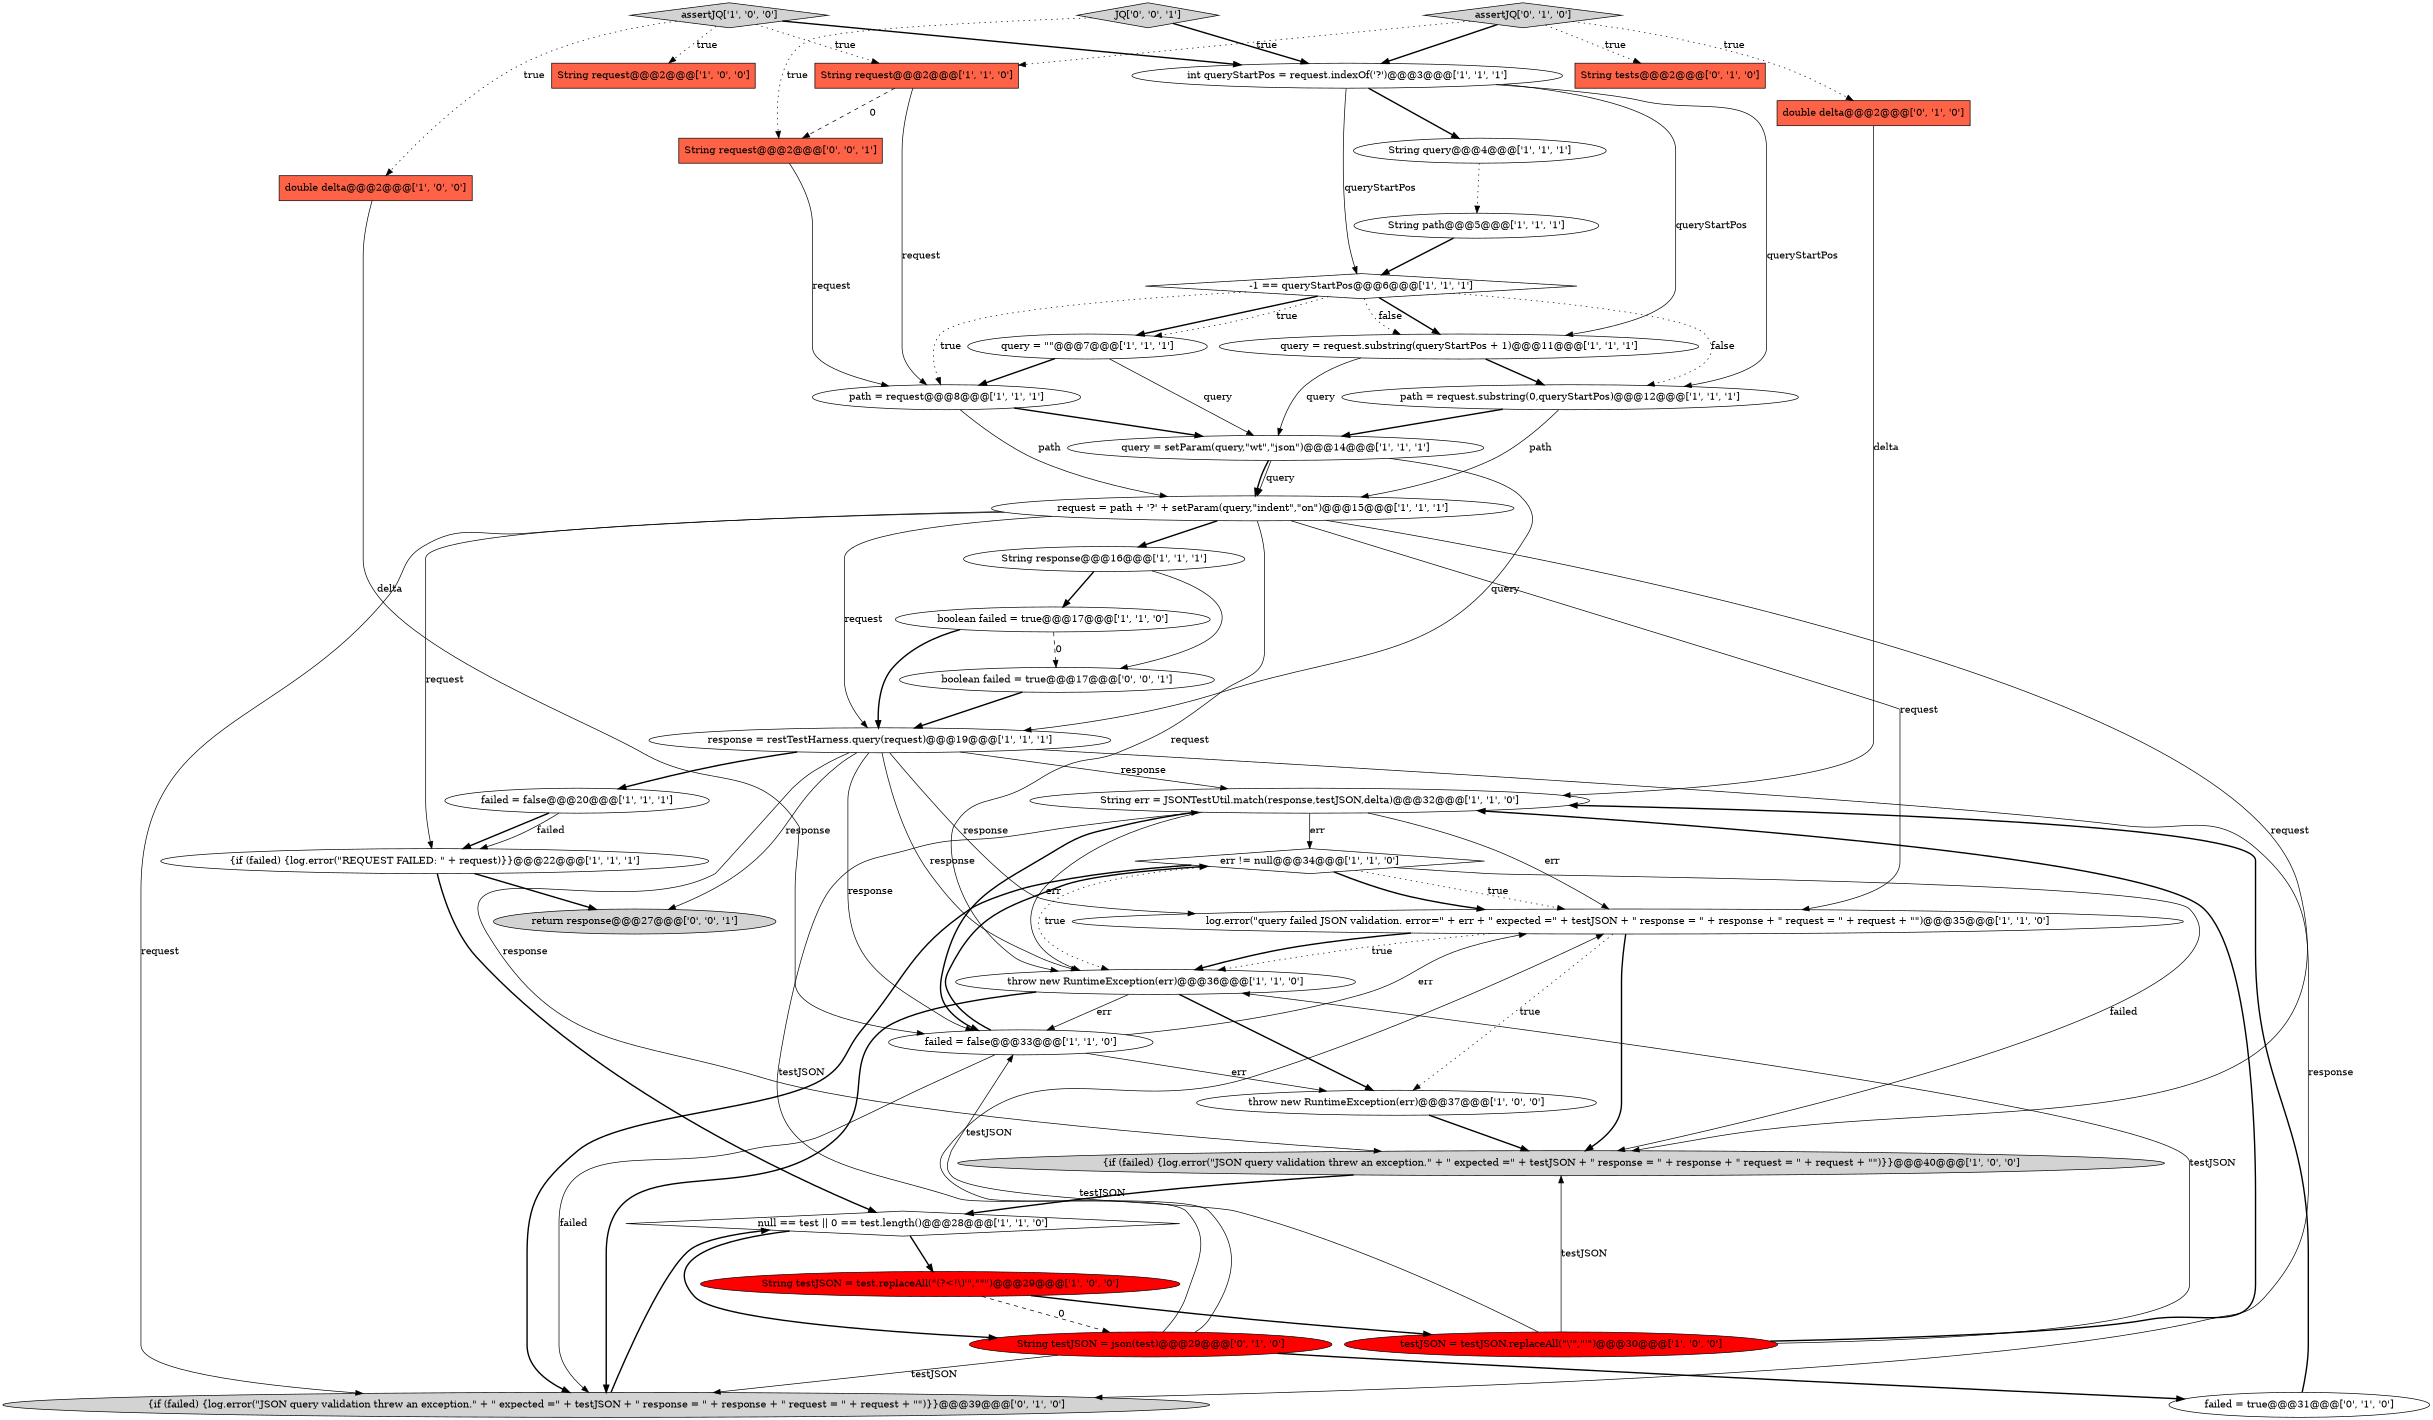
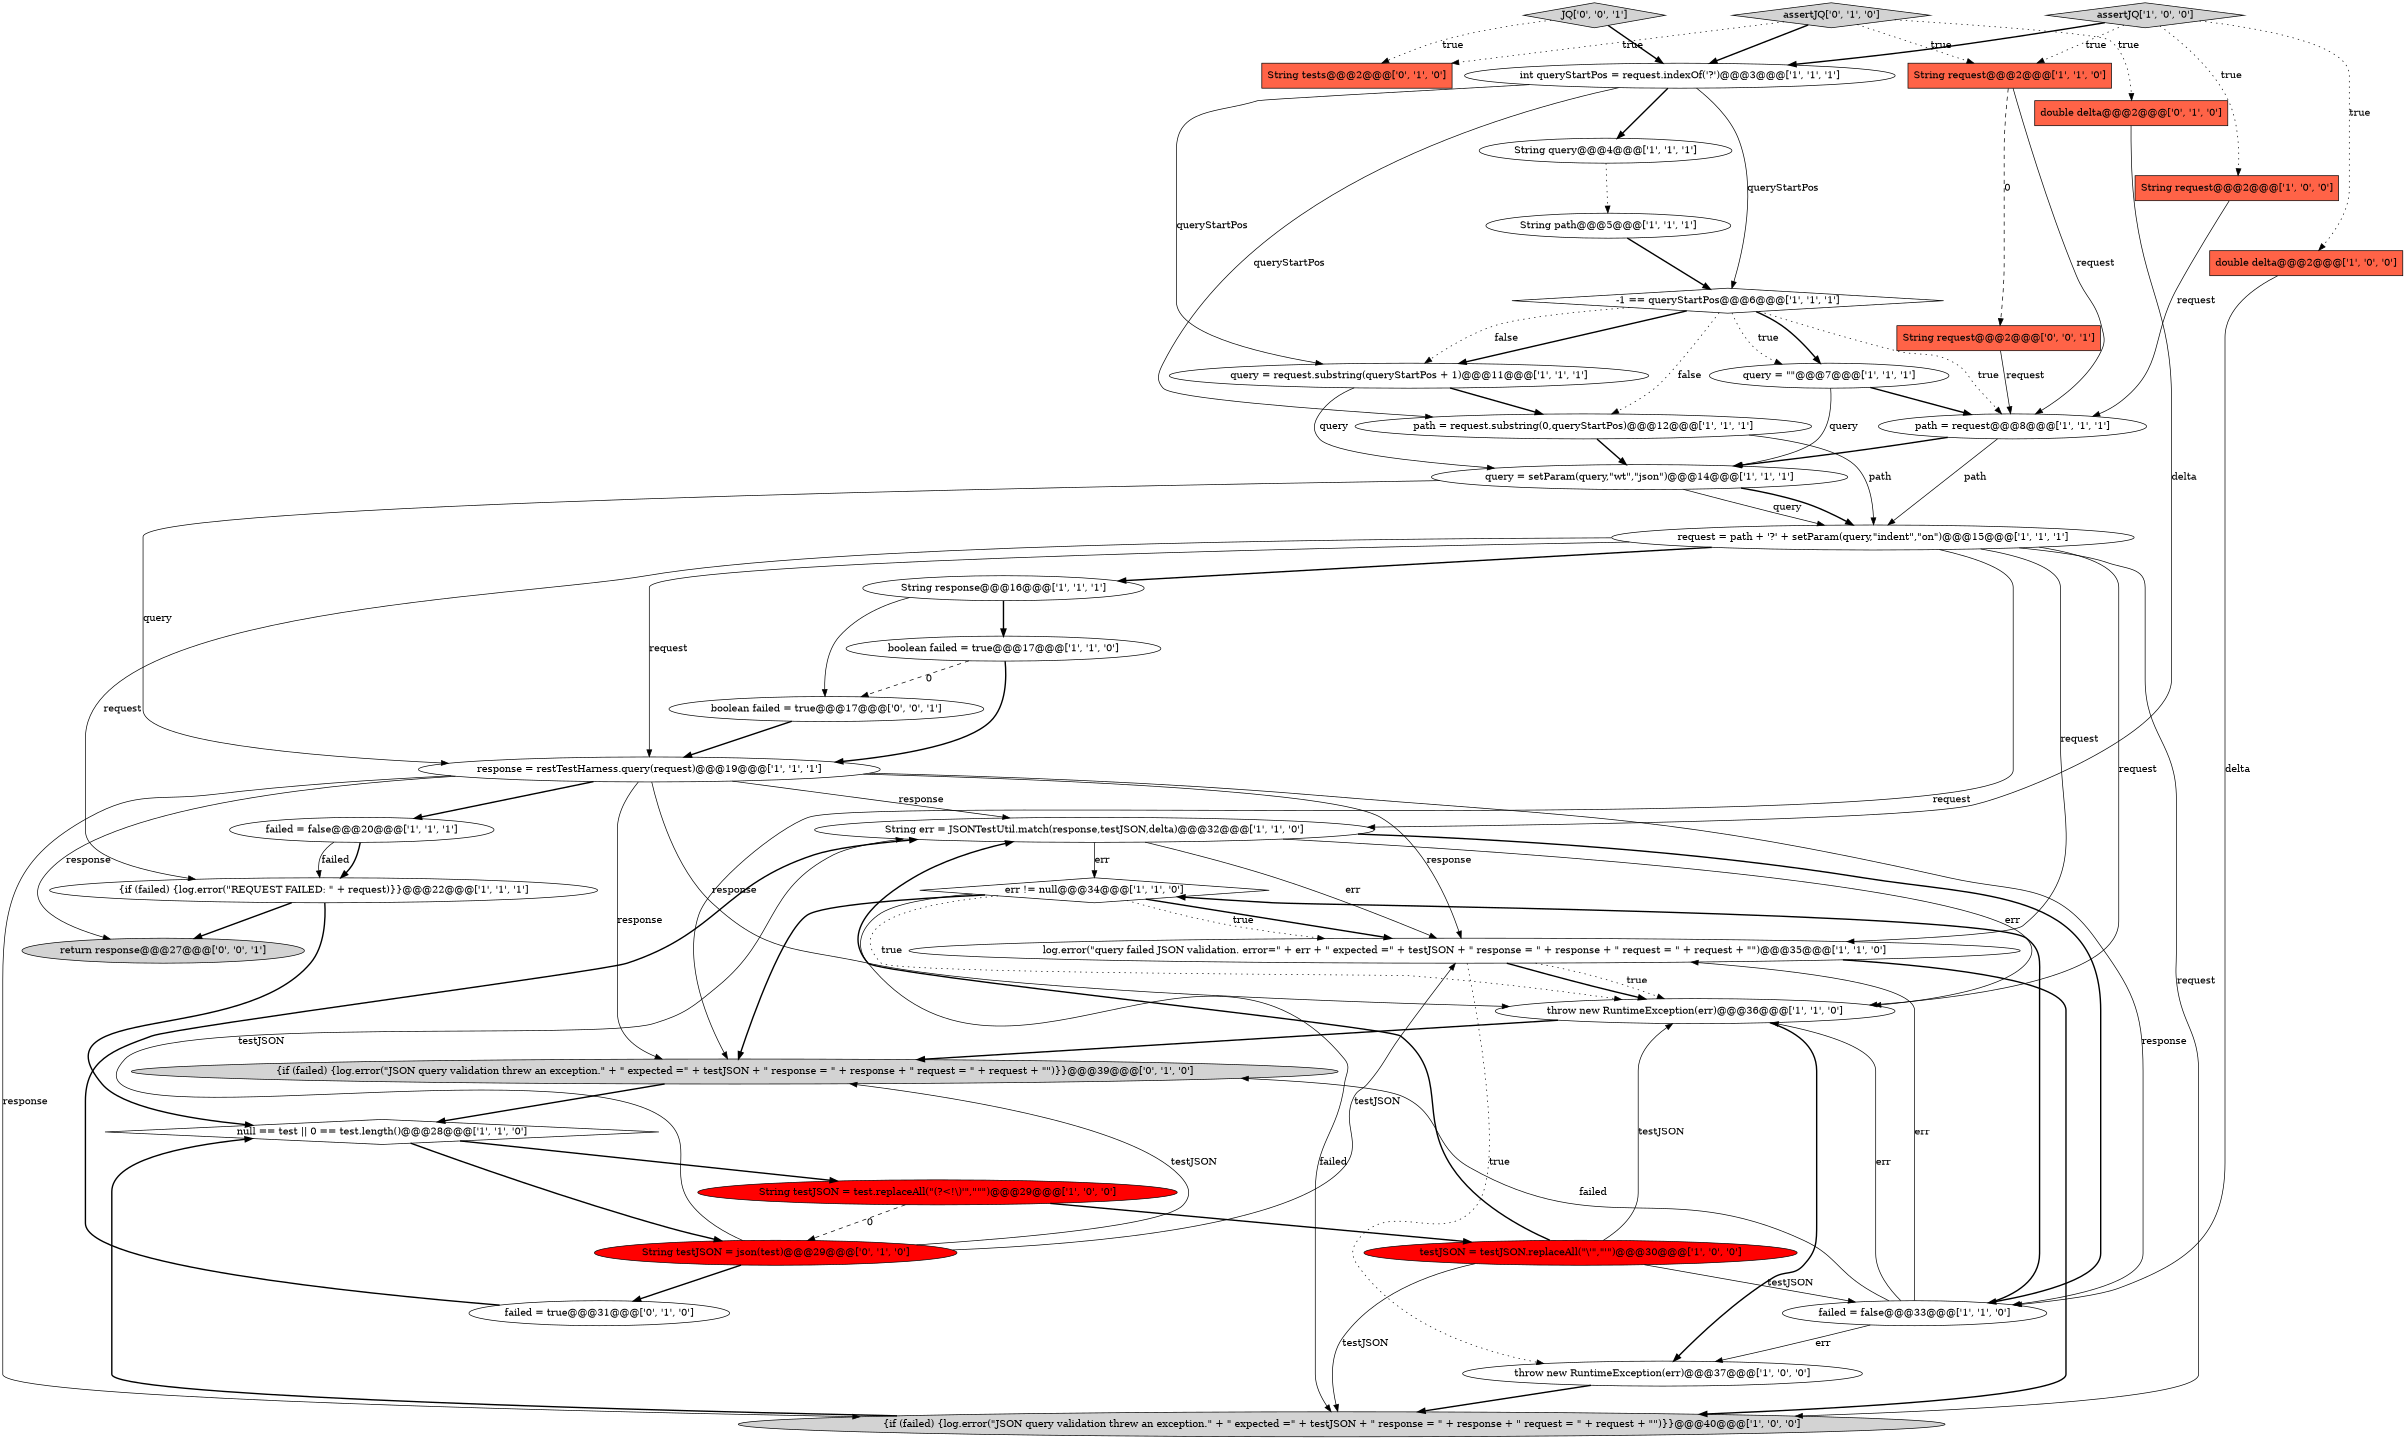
edge "JQ['0', '0', '1']" -> "String request@@@2@@@['0', '0', '1']": now "JQ['0', '0', '1']" -> "String tests@@@2@@@['0', '1', '0']"
edge "String request@@@2@@@['1', '0', '0']" -> "path = request@@@8@@@['1', '1', '1']": added, label "request"
edge "throw new RuntimeException(err)@@@36@@@['1', '1', '0']" -> "failed = false@@@33@@@['1', '1', '0']": reversed
